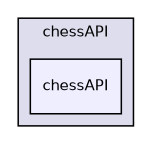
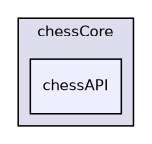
cluster "chessAPI": label "chessAPI" -> "chessCore"
